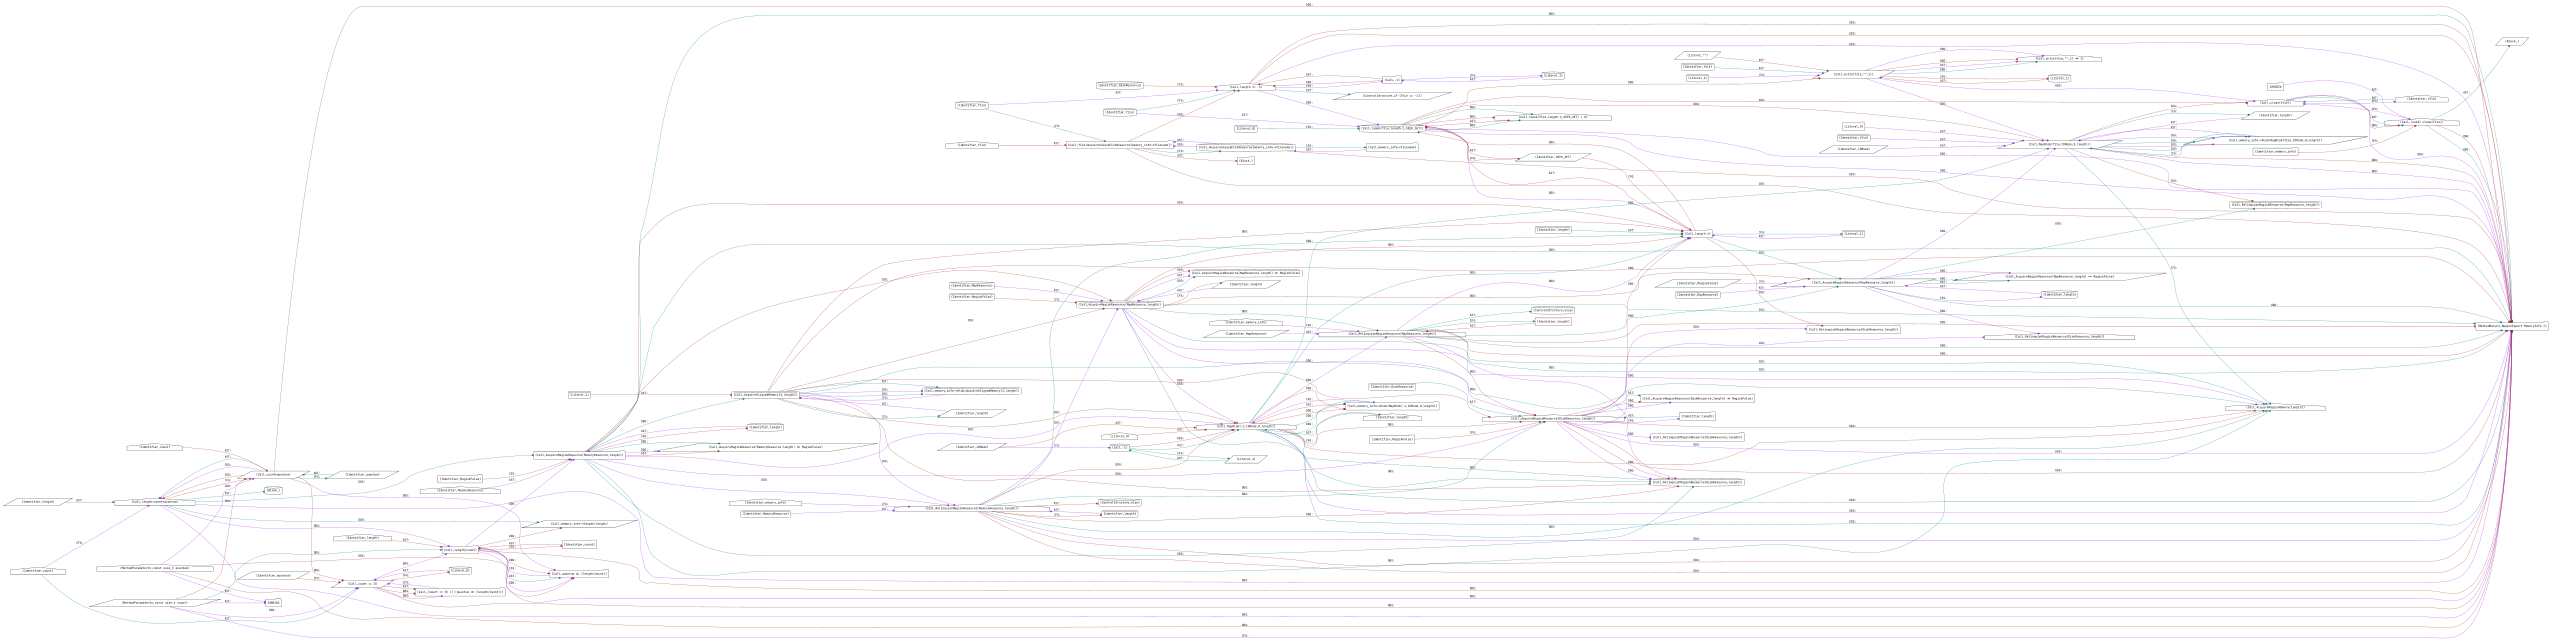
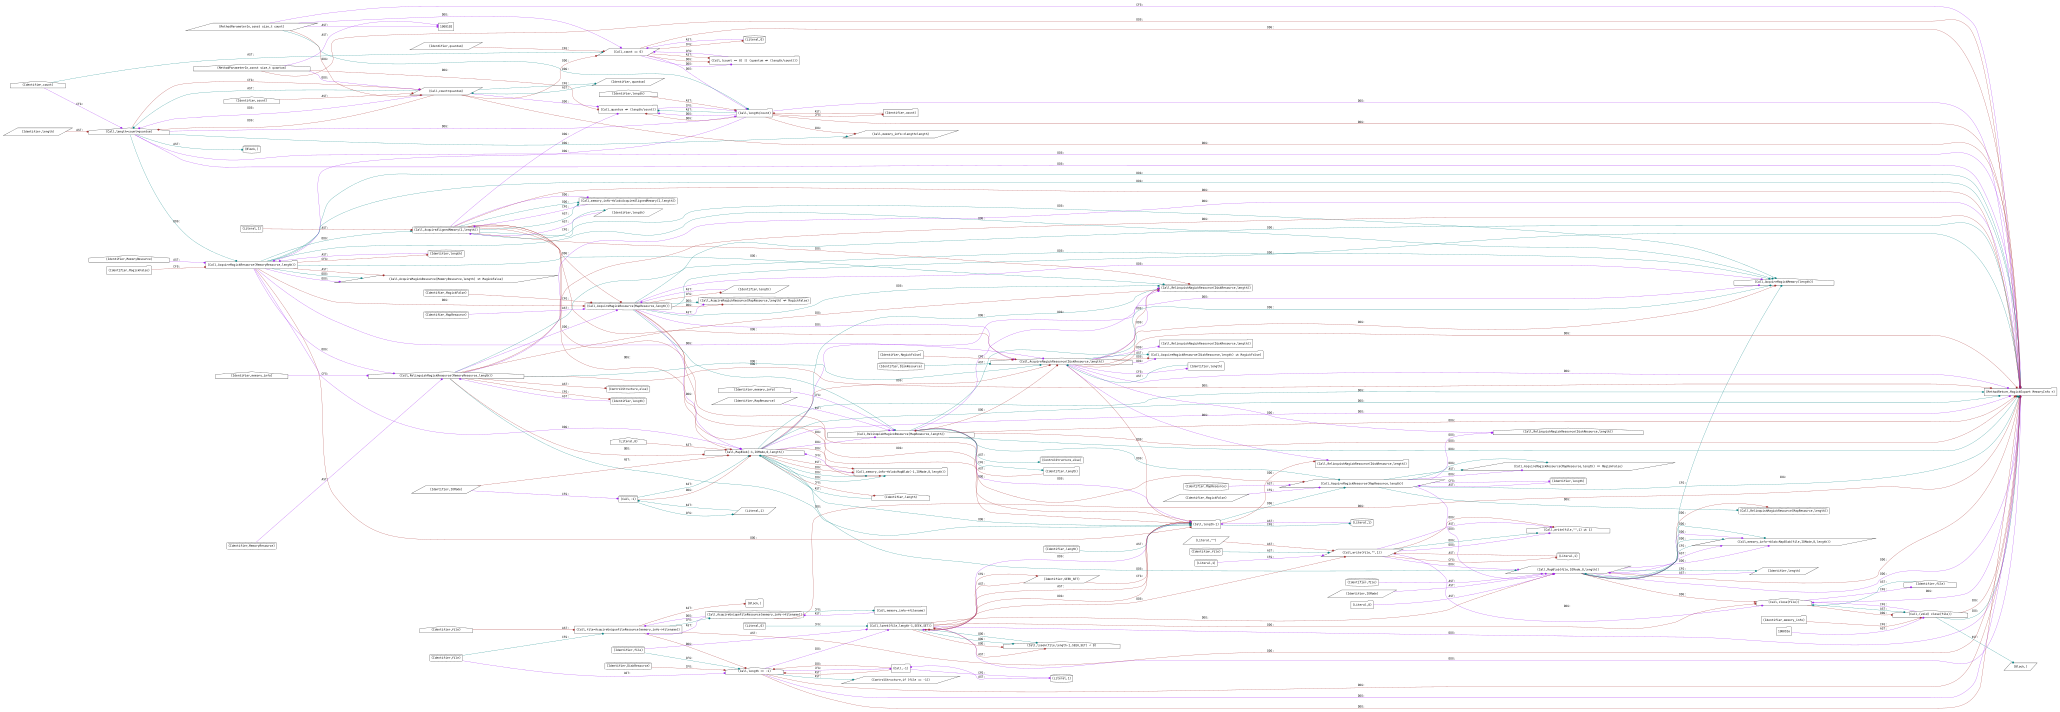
edge "(Call,AcquireAlignedMemory(1,length))" -> "(Call,RelinquishMagickResource(MemoryResource,length))": now "(Call,AcquireAlignedMemory(1,length))" -> "(Call,quantum != (length/count))"
edge "(Call,MapBlob(-1,IOMode,0,length))" -> "(Call,AcquireMagickMemory(length))": color brown -> purple
